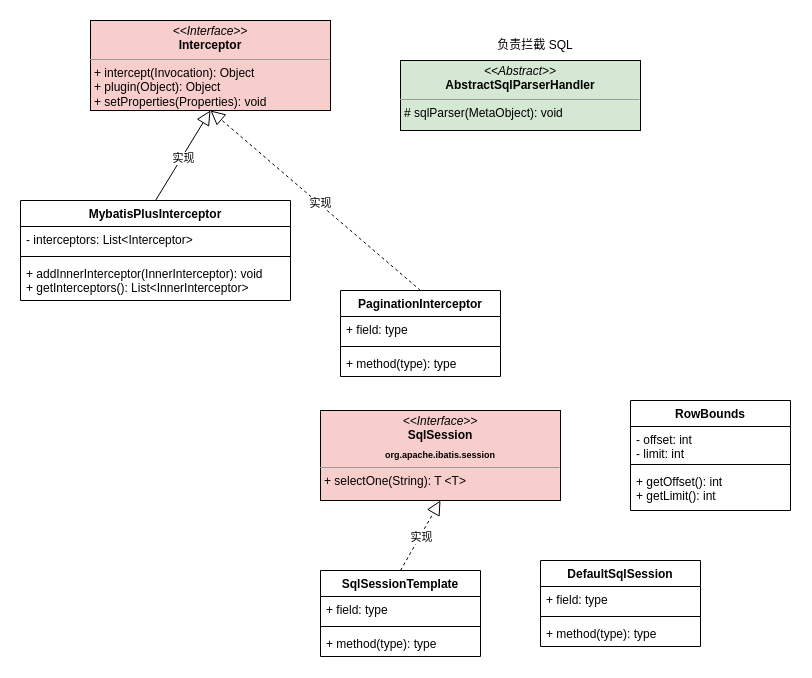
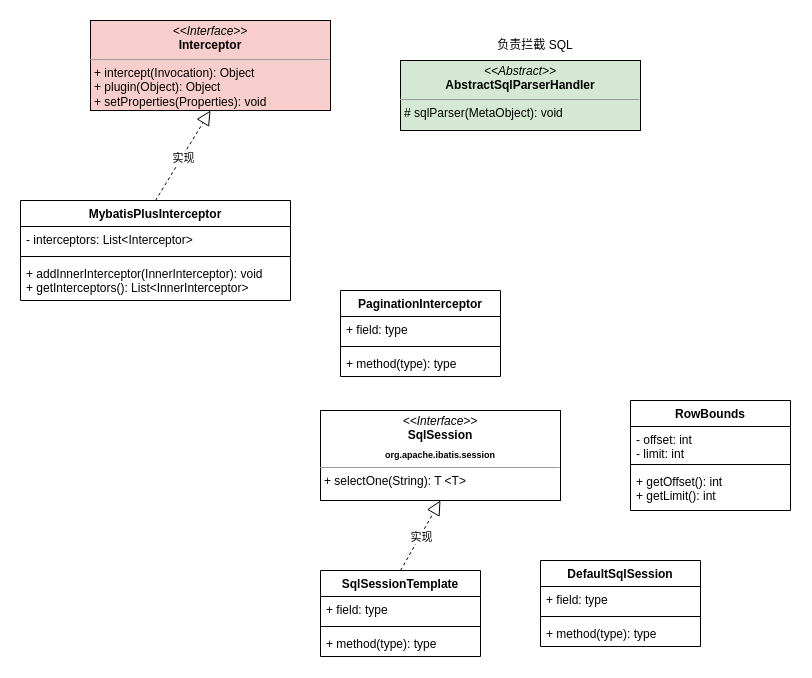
edge "MybatisPlusInterceptor" -> "<<Interface>> Interceptor + intercept(Invocation): Object + plugin(Object): Object + setProperties(Properties): void": style solid -> dashed
edge "PaginationInterceptor" -> "<<Interface>> Interceptor + intercept(Invocation): Object + plugin(Object): Object + setProperties(Properties): void": removed, label "实现"
node "<<Interface>> SqlSession org.apache.ibatis.session + selectOne(String): T <T>": fillcolor #f8cecc -> #ffffff
